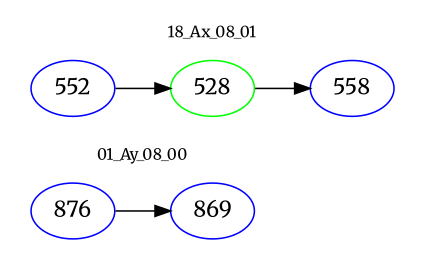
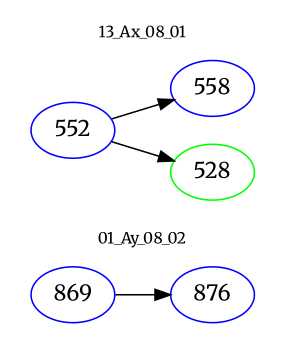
cluster "18_Ax_08_01": label "18_Ax_08_01" -> "13_Ax_08_01"
edge "528" -> "558": now "552" -> "558"
cluster "01_Ay_08_00": label "01_Ay_08_00" -> "01_Ay_08_02"
edge "876" -> "869": reversed
